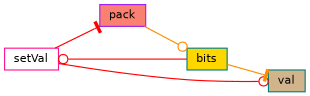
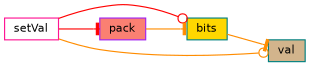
edge "pack" -> "bits": arrowhead odot -> tee
edge "bits" -> "setVal": reversed
edge "setVal" -> "val": color red -> darkorange
